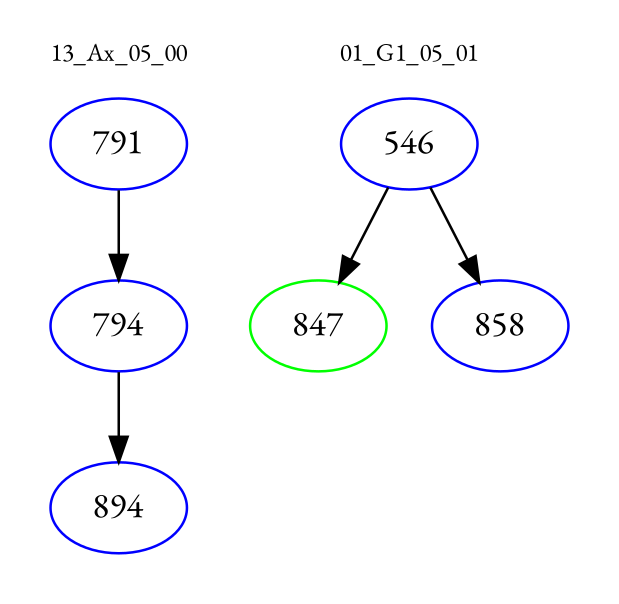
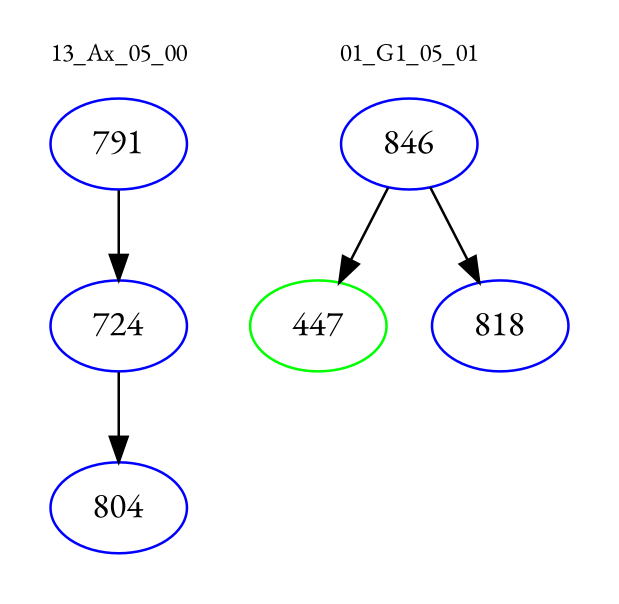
node "546": label "546" -> "846"
node "794": label "794" -> "724"
node "847": label "847" -> "447"
node "858": label "858" -> "818"
node "894": label "894" -> "804"
